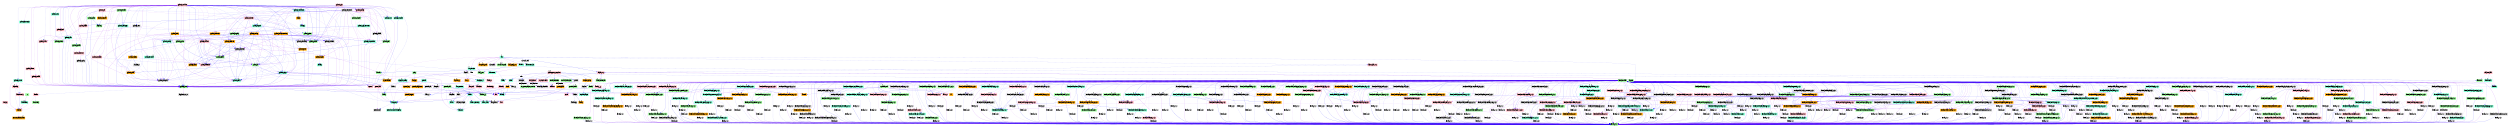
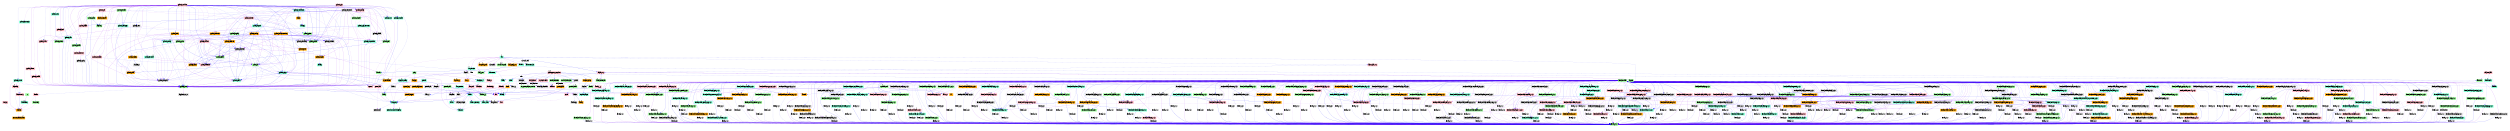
node "kernel-module-cpufreq-conservative-6.13.1": label "kernel-module-cpufreq-conservative-6.13.1" -> "kernel-capsule-cpufreq-conservative-6.13.1"
